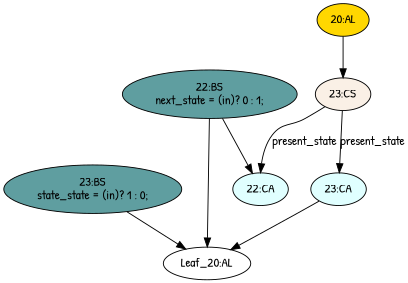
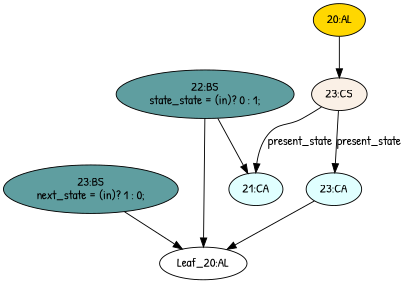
node "22:BS next_state = (in)? 0 : 1;": label "22:BS next_state = (in)? 0 : 1;" -> "22:BS state_state = (in)? 0 : 1;"
node "23:BS state_state = (in)? 1 : 0;": label "23:BS state_state = (in)? 1 : 0;" -> "23:BS next_state = (in)? 1 : 0;"
node "22:CA": label "22:CA" -> "21:CA"
